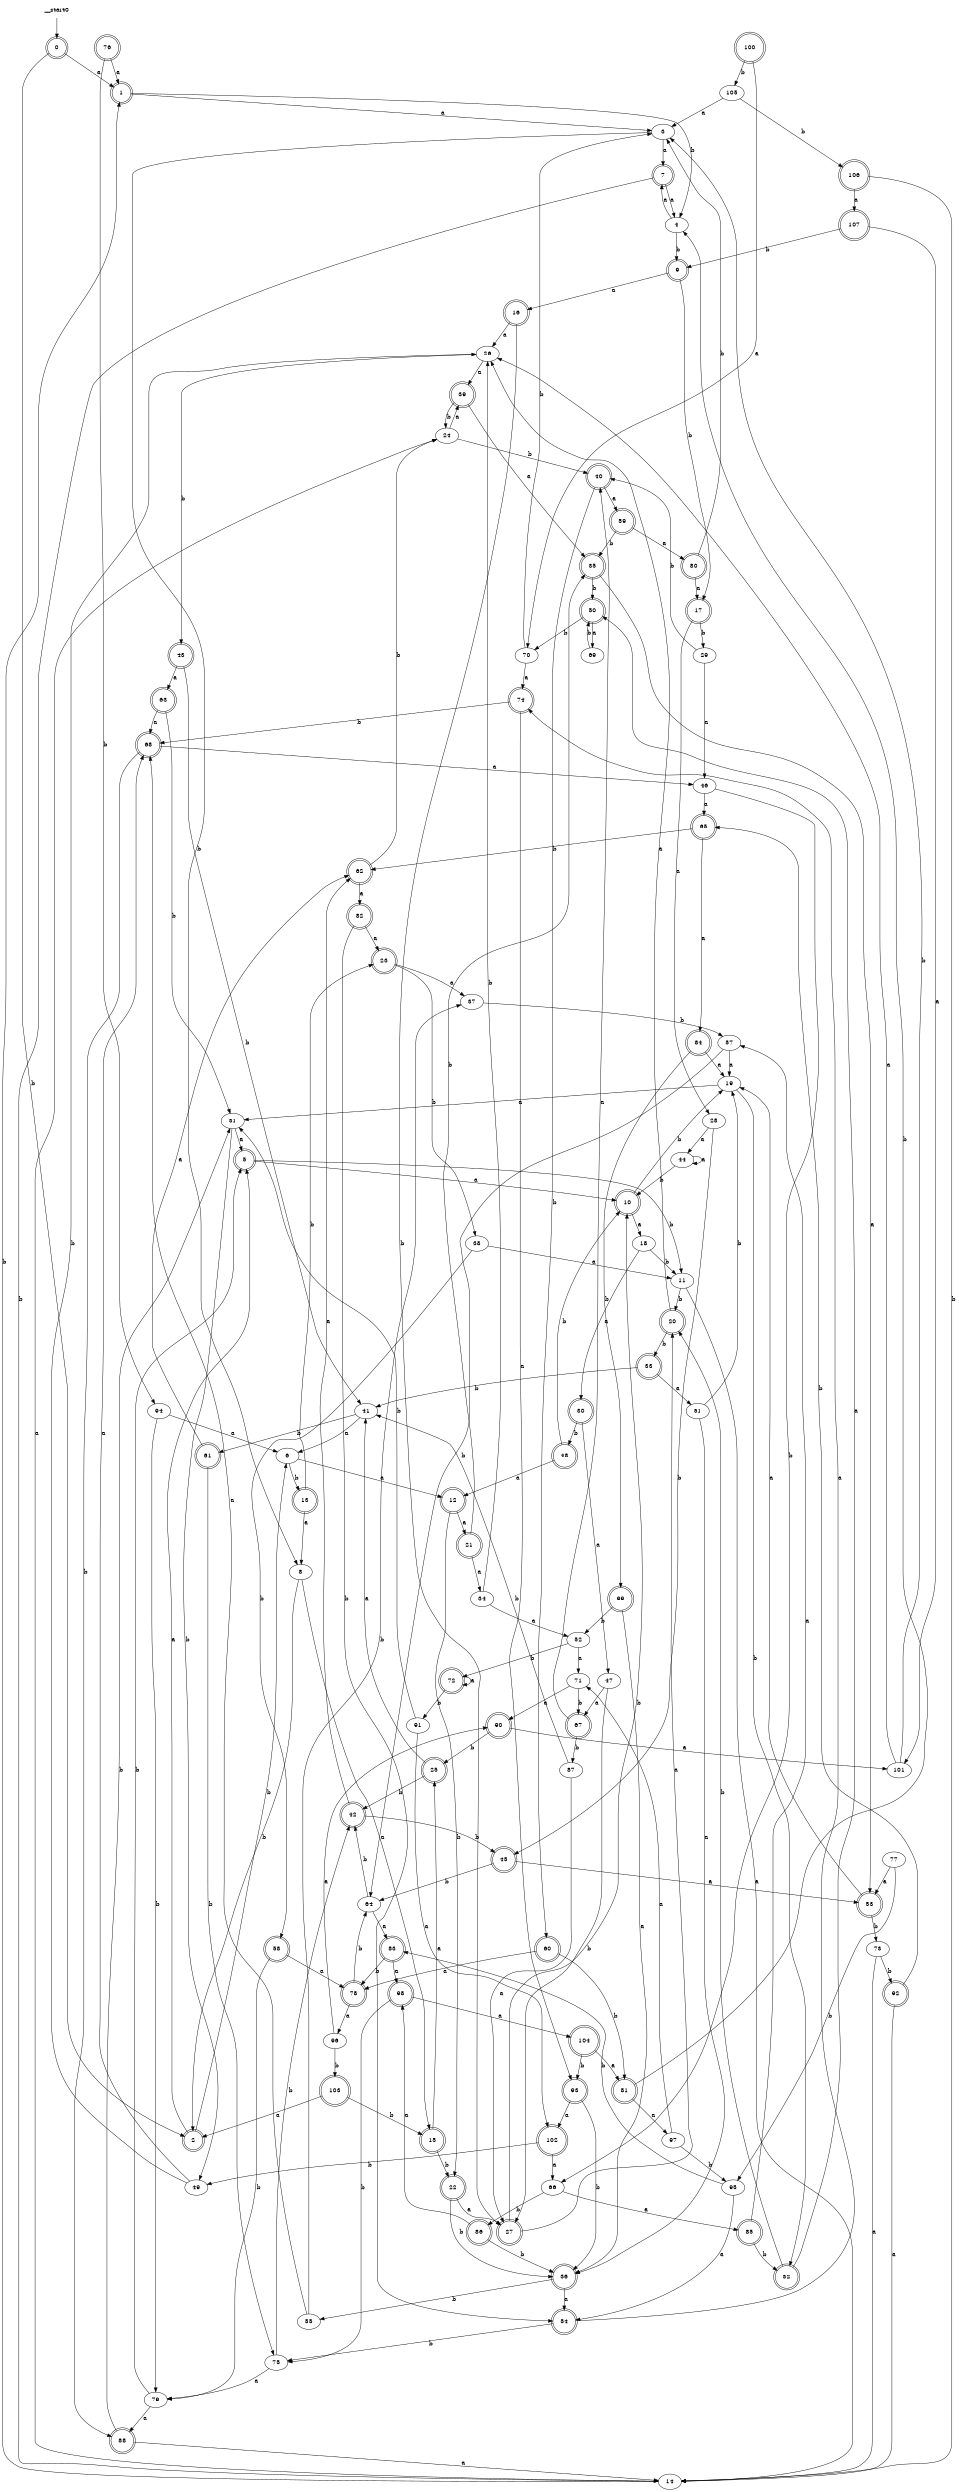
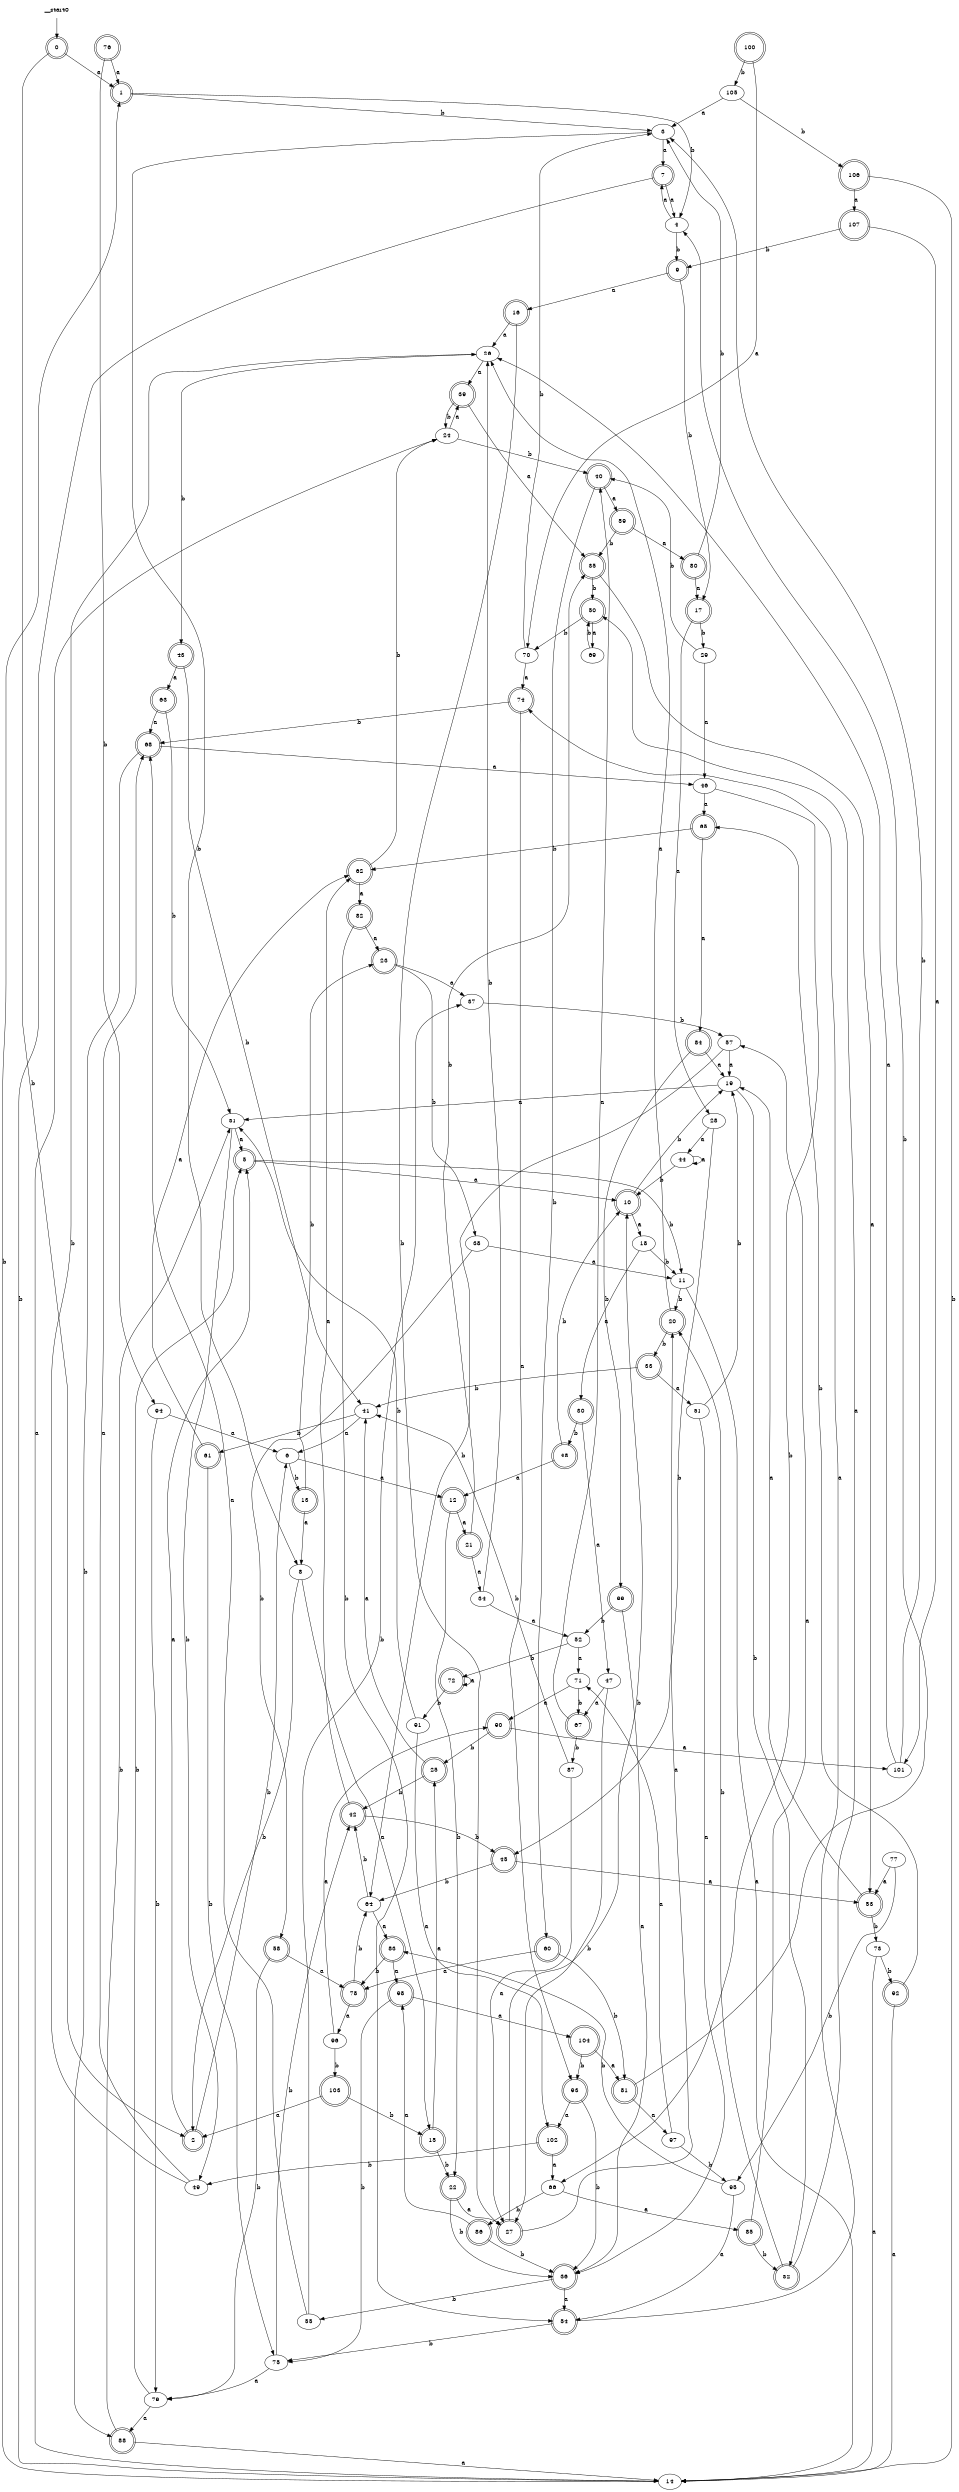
edge "1" -> "3": label "a" -> "b"
